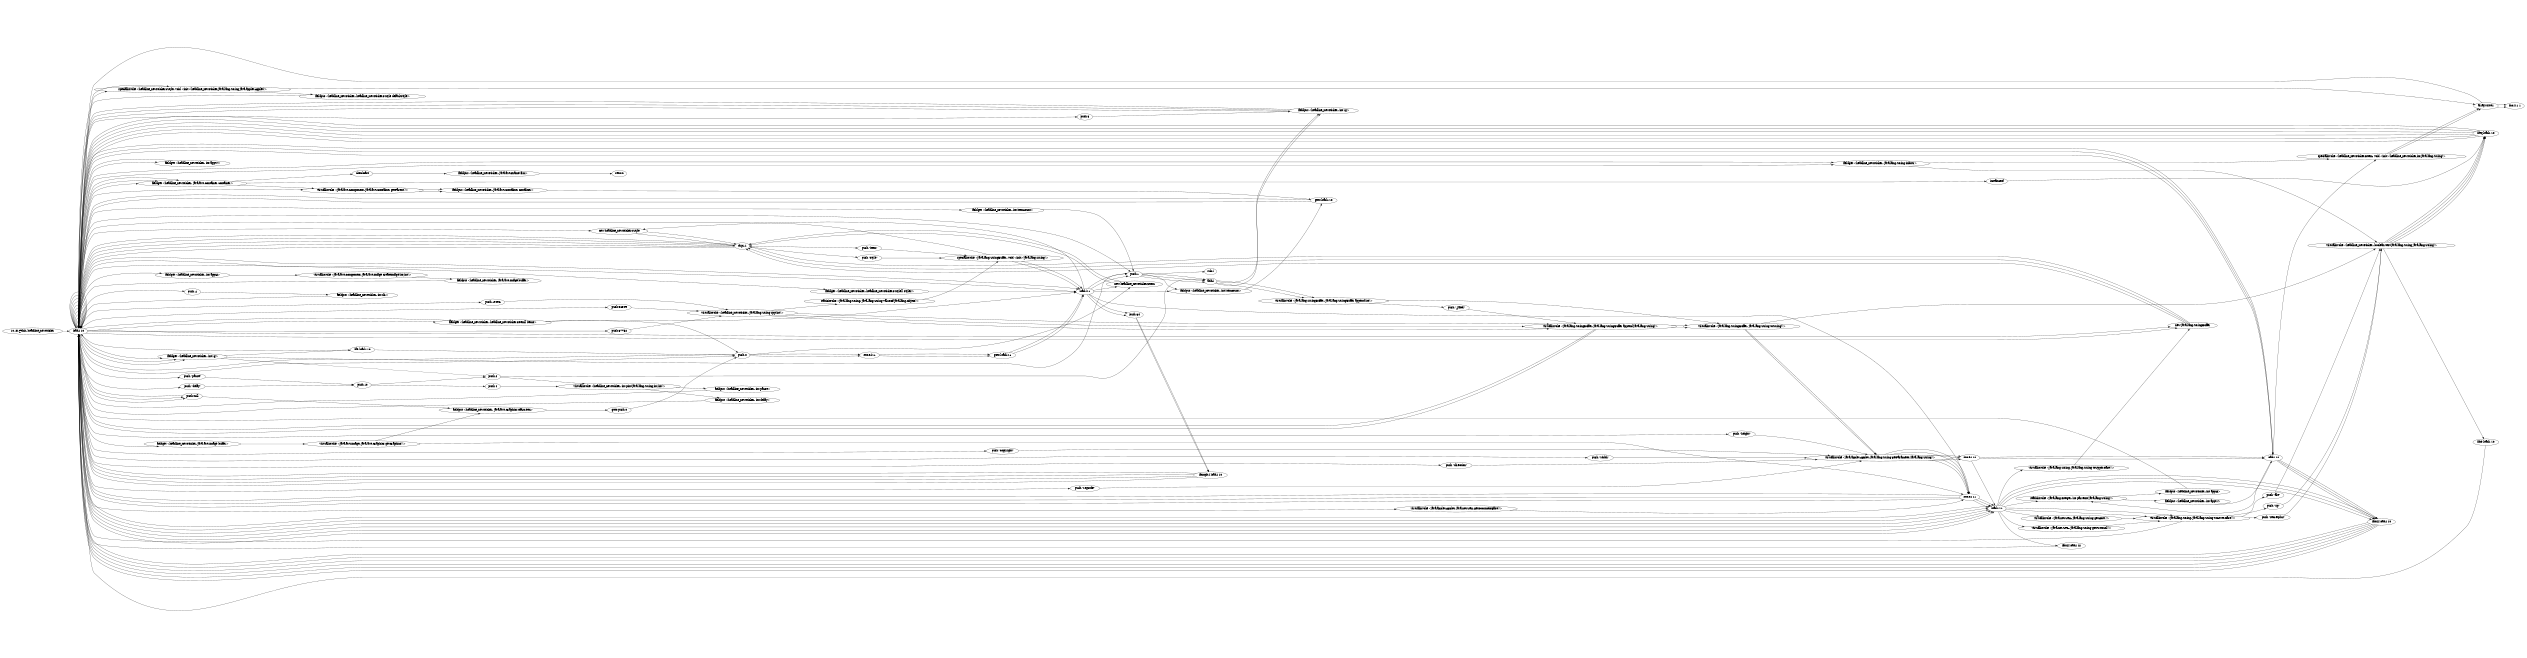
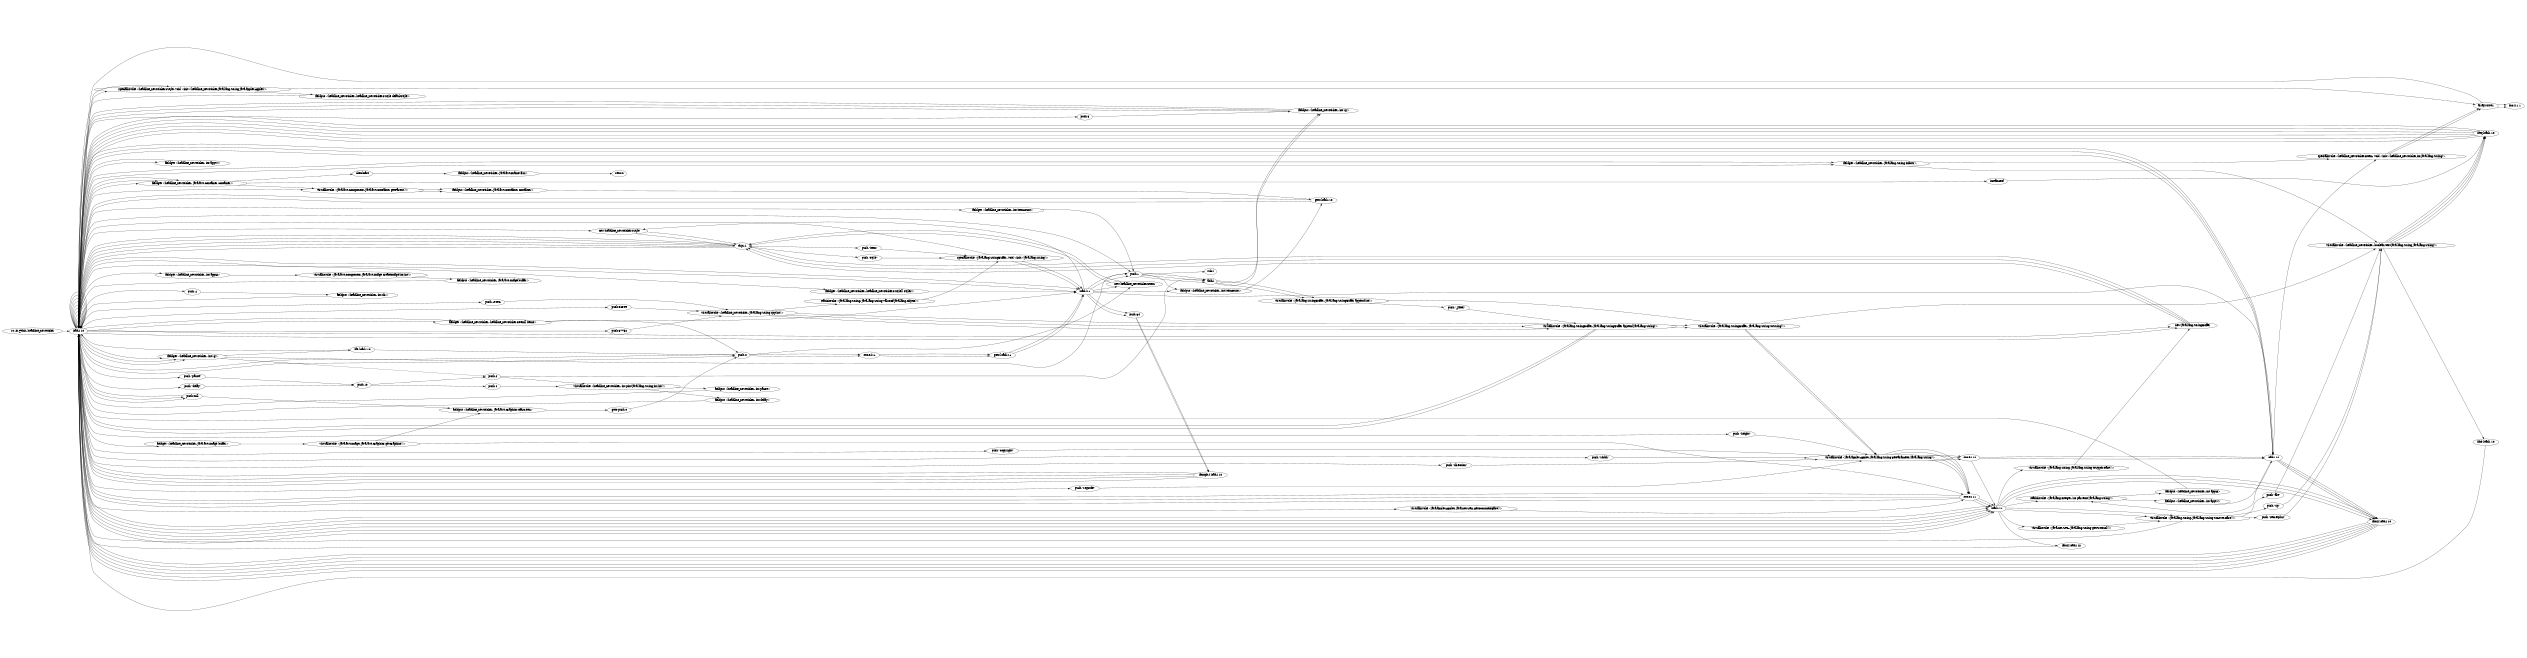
edge "load.i r1" -> "store.r r1": now "load.i r1" -> "load.r r2"
node "virtualinvoke <java.net.URL: java.lang.String getHost()>": removed
